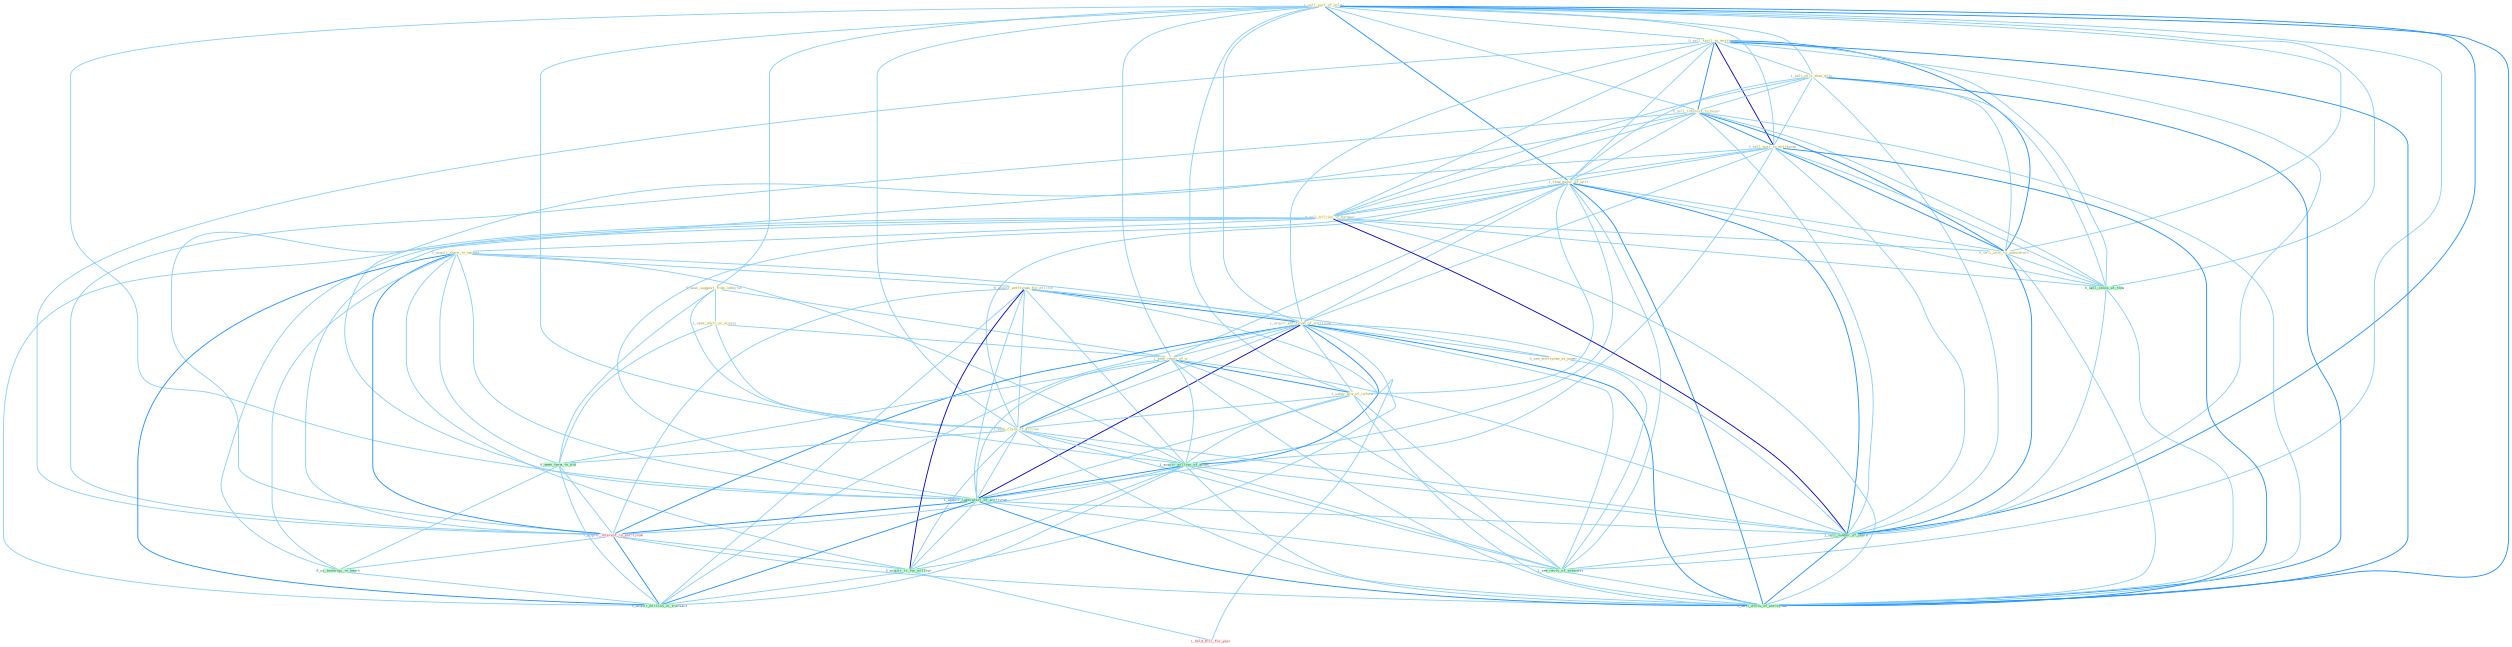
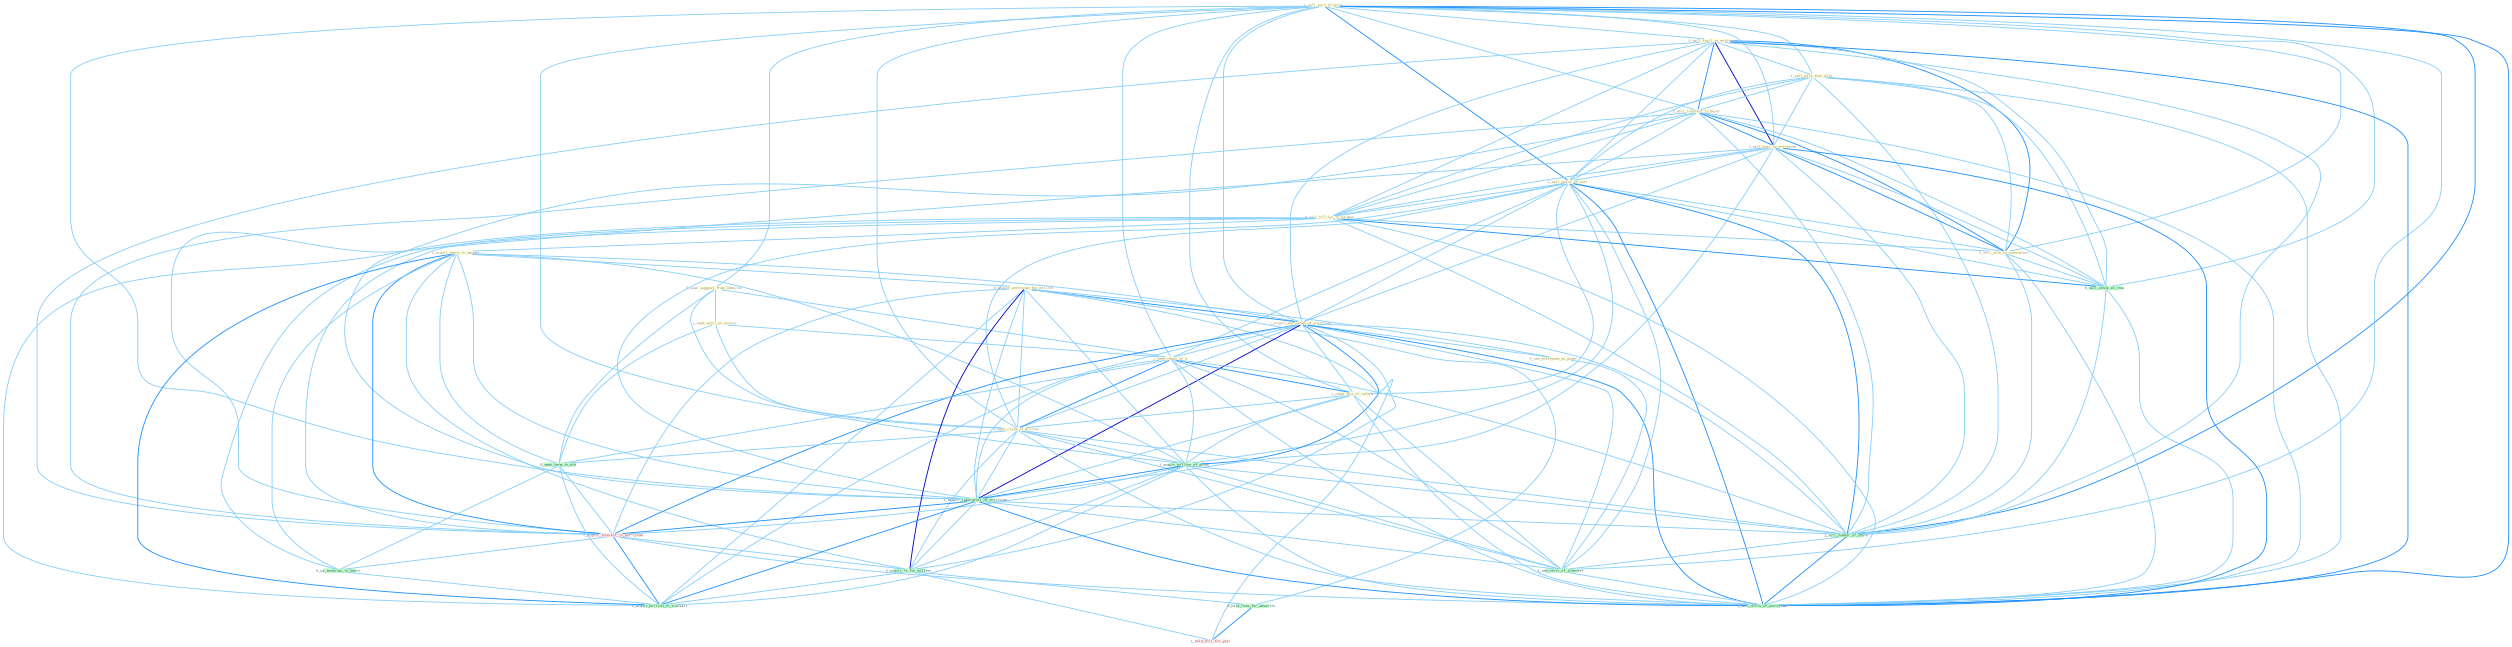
node "1_time_major_of_unit": label "1_time_major_of_unit" -> "1_sell_major_of_unit"
edge "0_sell_billion_in_hardwar" -- "0_sell_stock_at_time": color #87cefa -> #1e90ff
edge "0_sell_billion_in_hardwar" -- "1_sell_number_of_share": color #0000cd -> #87cefa
edge "1_sell_milk_than_milk" -- "1_sell_divis_of_entitynam": color #1e90ff -> #87cefa
edge "0_sell_unit_to_subsidiari" -- "1_sell_number_of_share": color #1e90ff -> #87cefa
node "0_hold_rate_for_advertis": added
